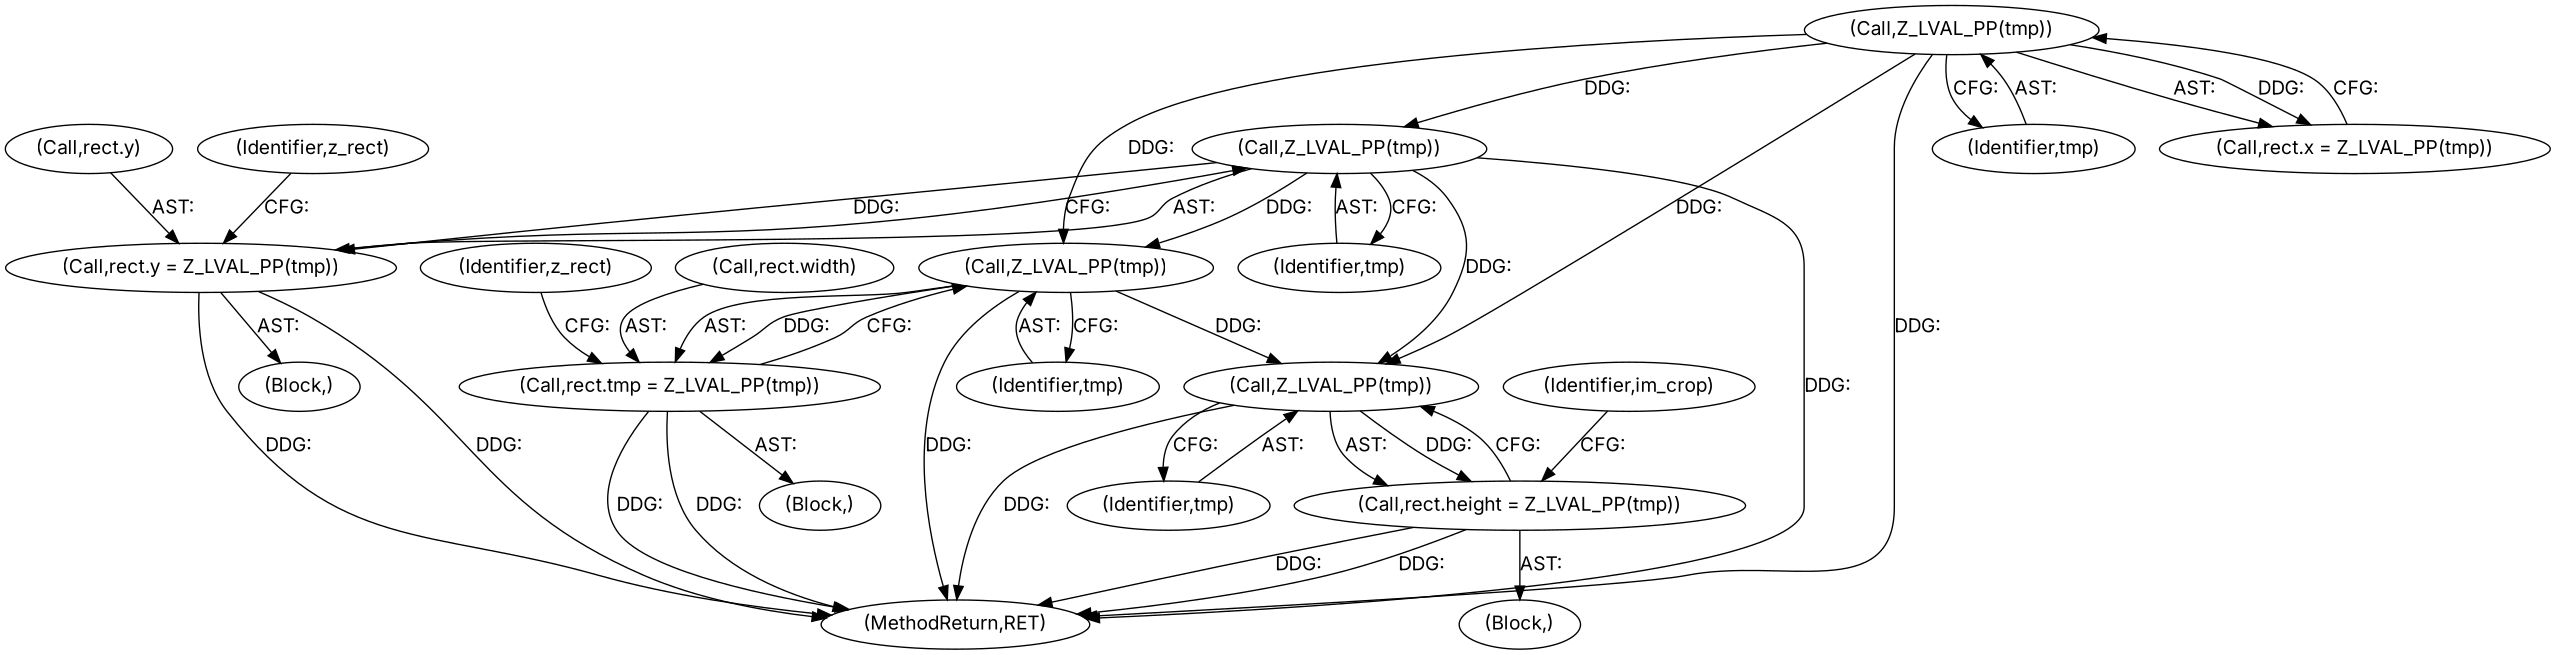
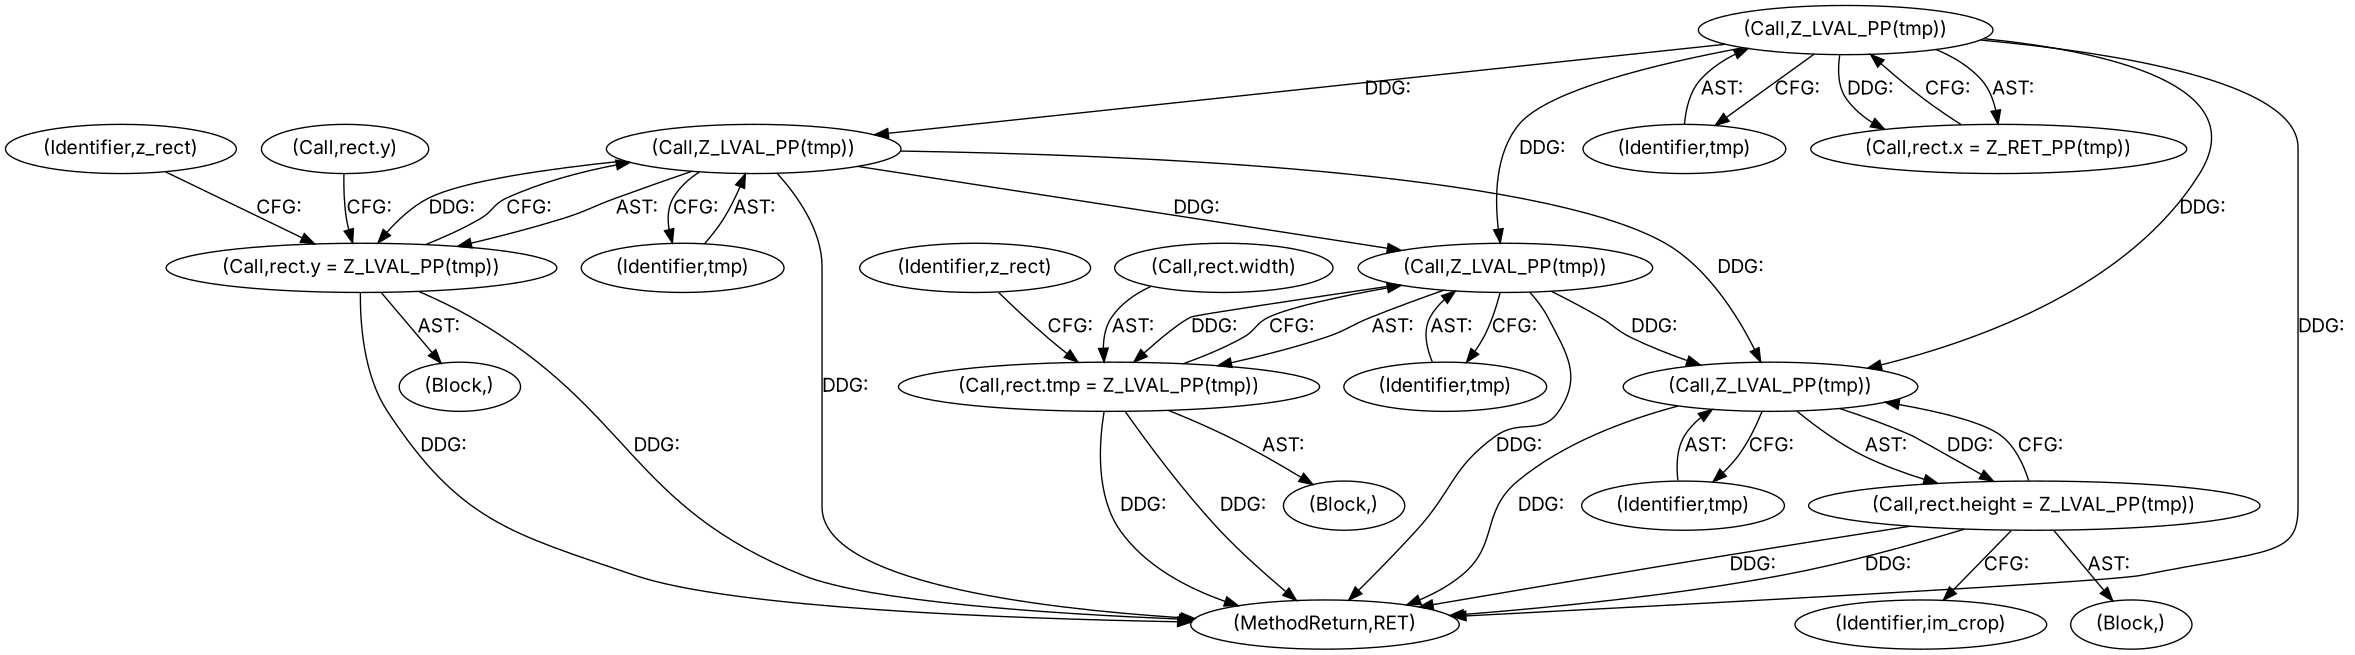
node "(Call,rect.x = Z_LVAL_PP(tmp))": label "(Call,rect.x = Z_LVAL_PP(tmp))" -> "(Call,rect.x = Z_RET_PP(tmp))"
edge "(Call,rect.y)" -> "(Call,rect.y = Z_LVAL_PP(tmp))": label "AST: " -> "CFG: "
edge "(Identifier,im_crop)" -> "(Call,rect.height = Z_LVAL_PP(tmp))": reversed
